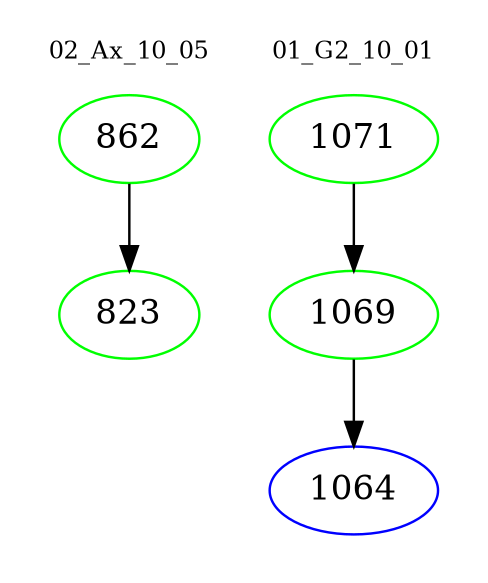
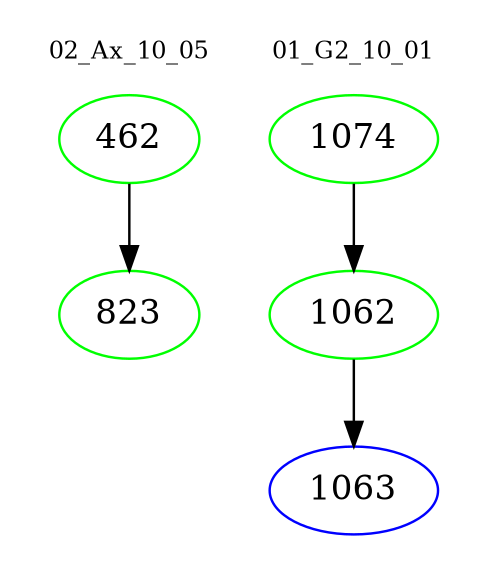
node "862": label "862" -> "462"
node "1071": label "1071" -> "1074"
node "1069": label "1069" -> "1062"
node "1064": label "1064" -> "1063"
